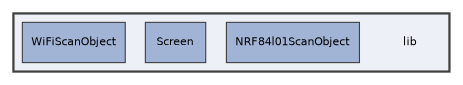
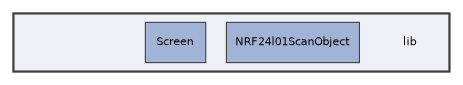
node "WiFiScanObject": removed
node "NRF84l01ScanObject": label "NRF84l01ScanObject" -> "NRF24l01ScanObject"
